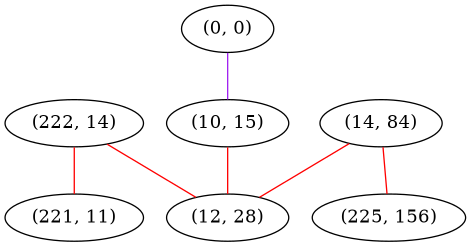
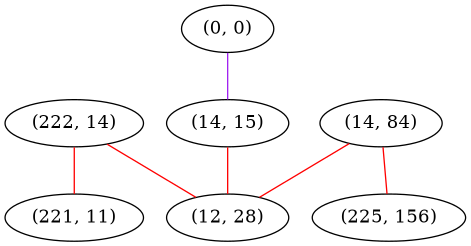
node "(10, 15)": label "(10, 15)" -> "(14, 15)"
